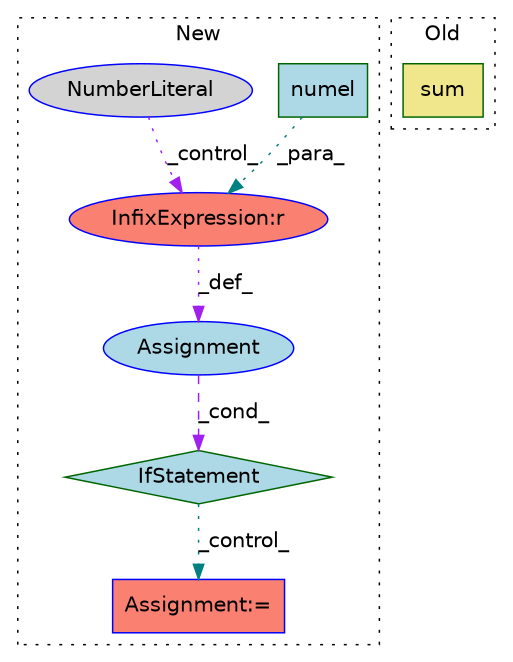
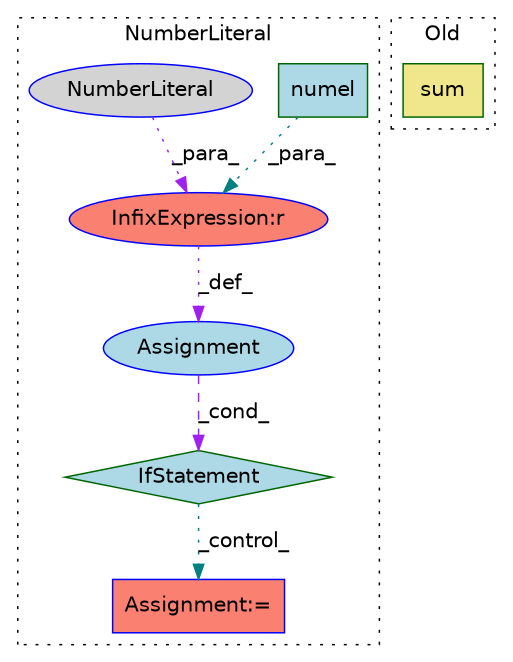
cluster "New": label "New" -> "NumberLiteral"
edge "NumberLiteral" -> "InfixExpression:r": label "_control_" -> "_para_"
